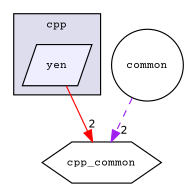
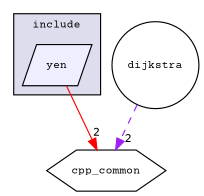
cluster "cpp": label "cpp" -> "include"
node "common": label "common" -> "dijkstra"
